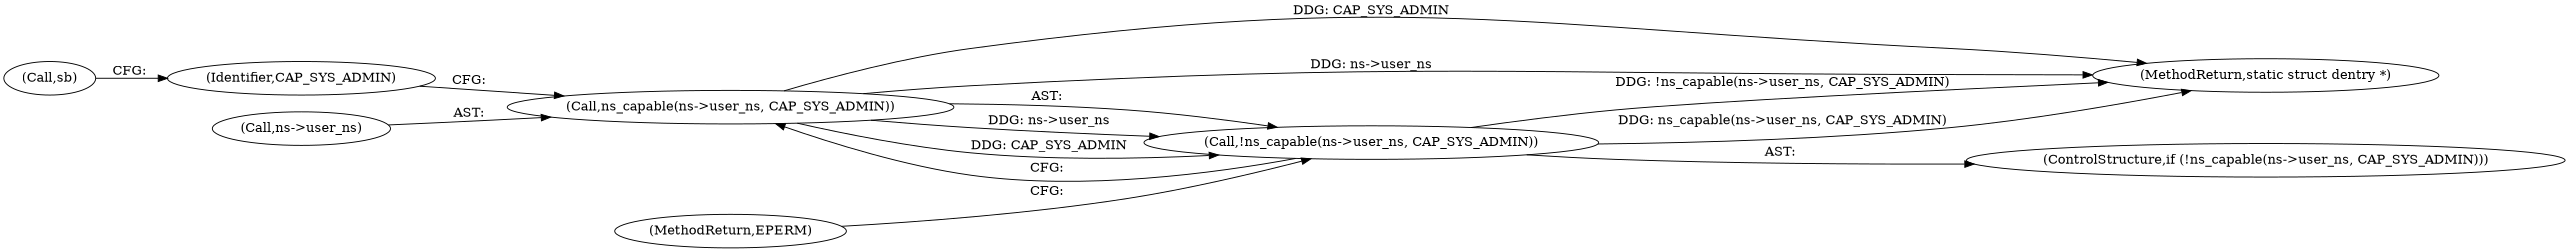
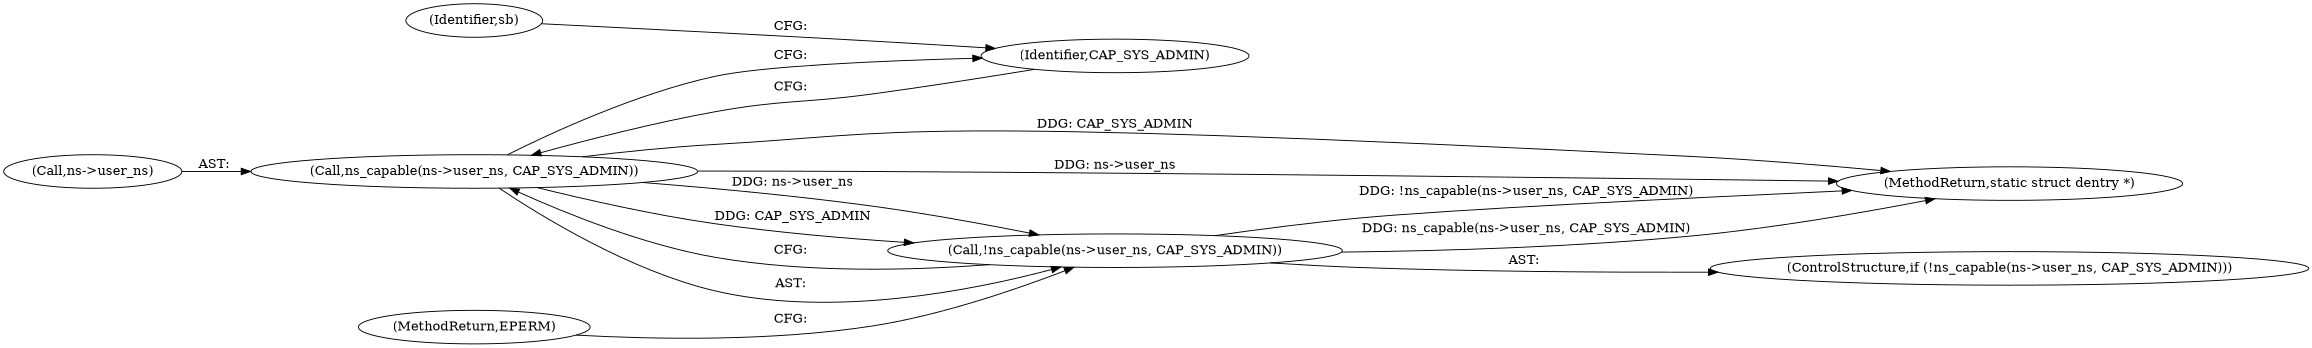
edge "(Call,ns_capable(ns->user_ns, CAP_SYS_ADMIN))" -> "(Identifier,CAP_SYS_ADMIN)": added, label "CFG:"
node "(Call,sb)": label "(Call,sb)" -> "(Identifier,sb)"
